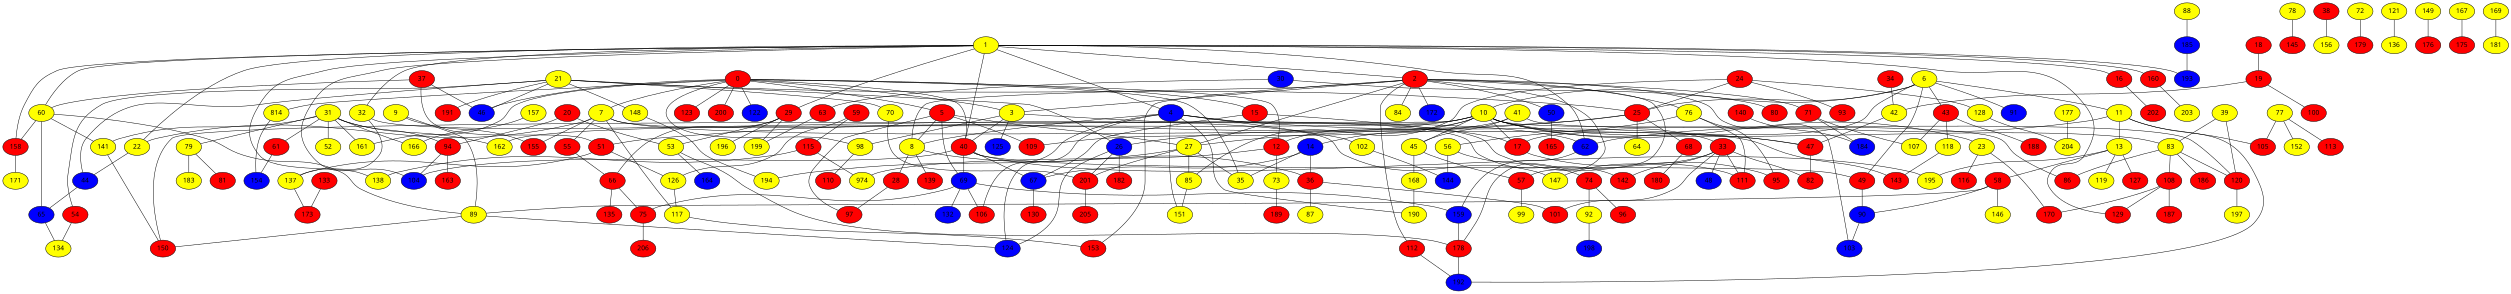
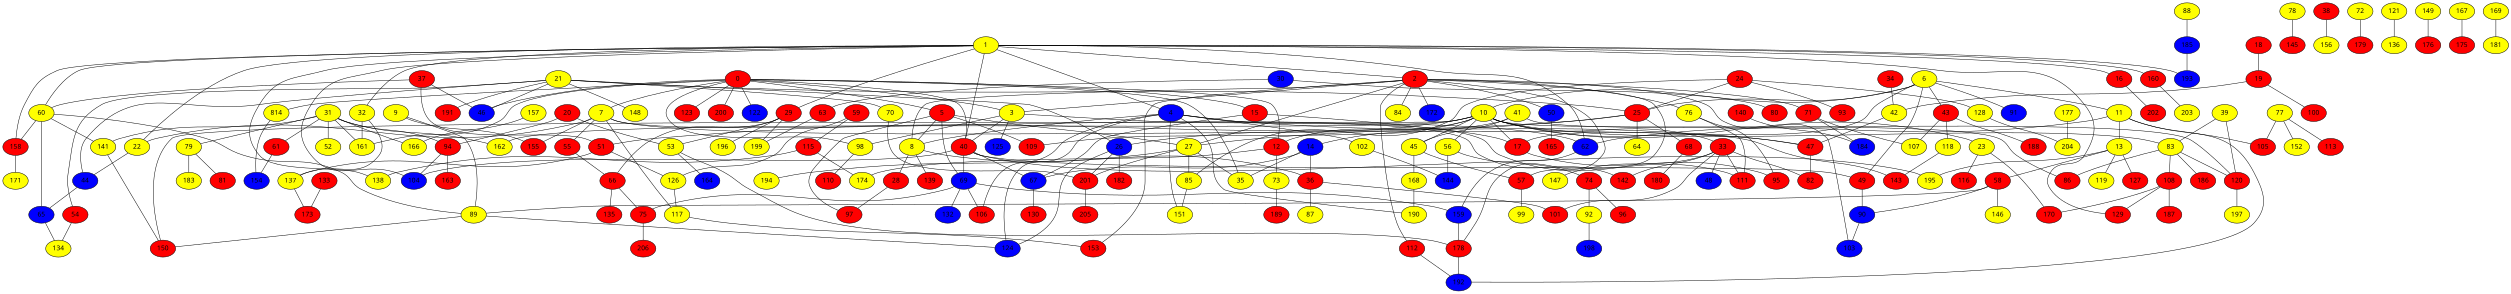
edge "32" -- "147": now "32" -- "161"
edge "76" -- "56": now "10" -- "56"
edge "148" -- "194": removed
node "974": label "974" -> "174"
